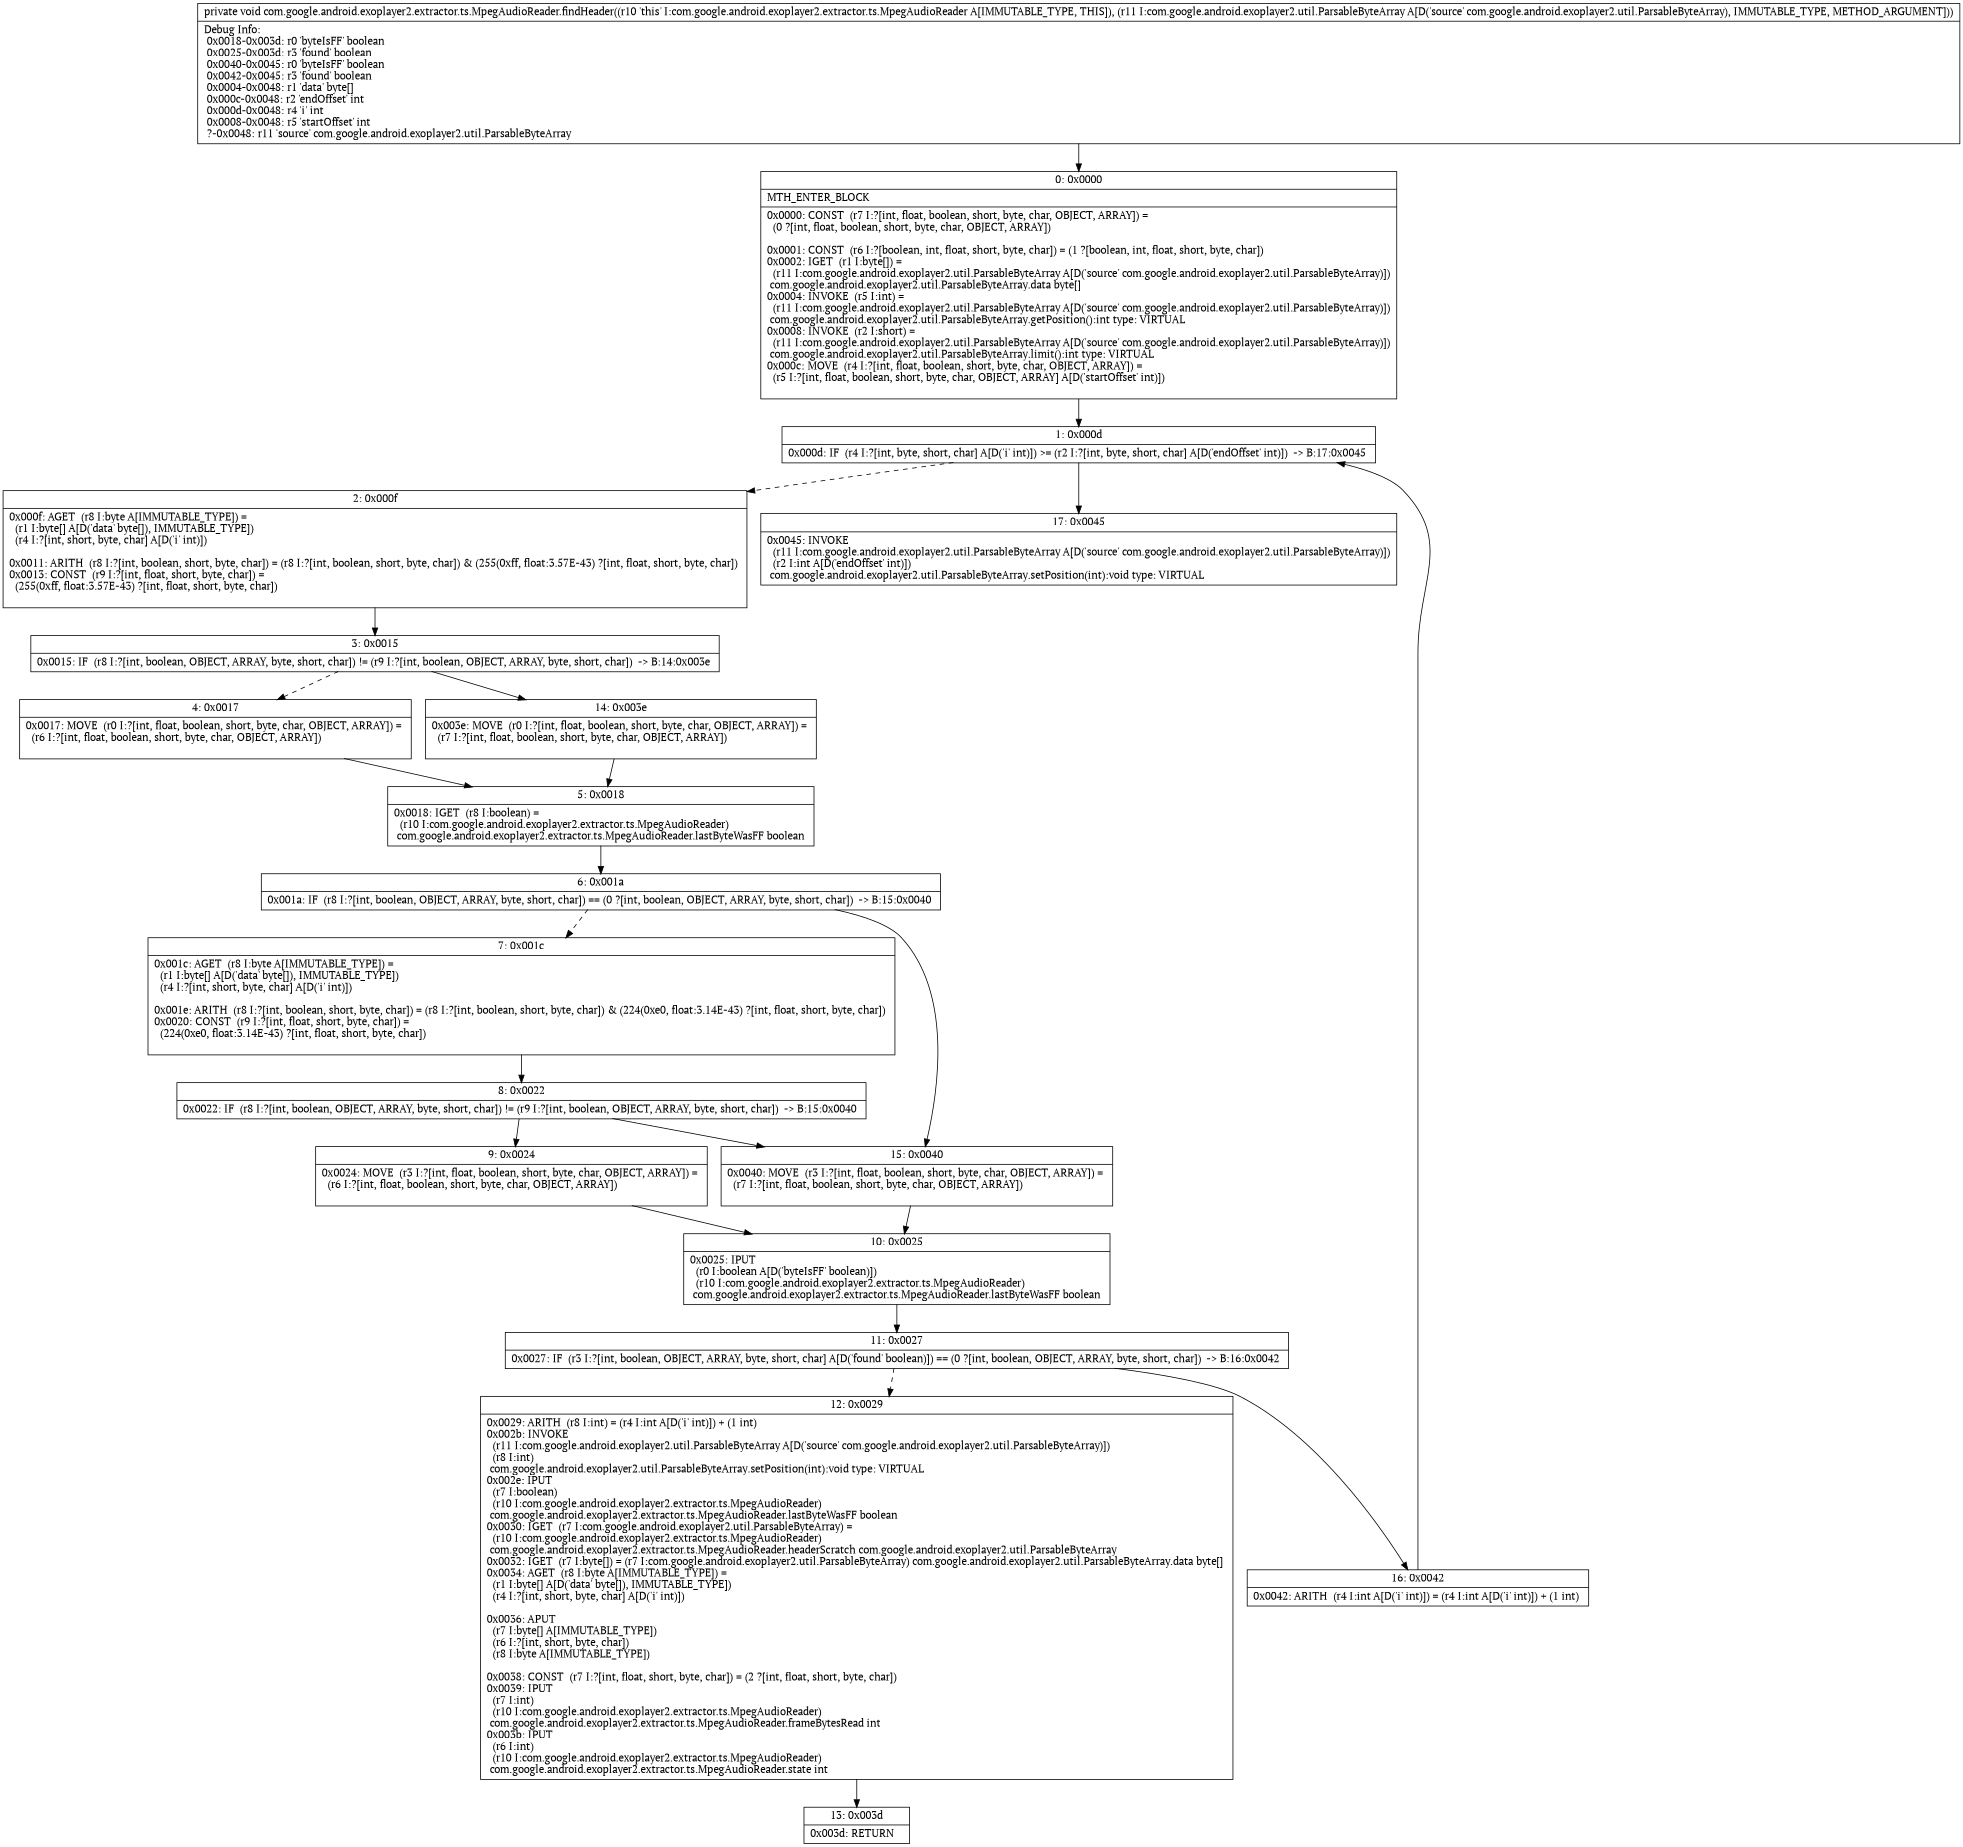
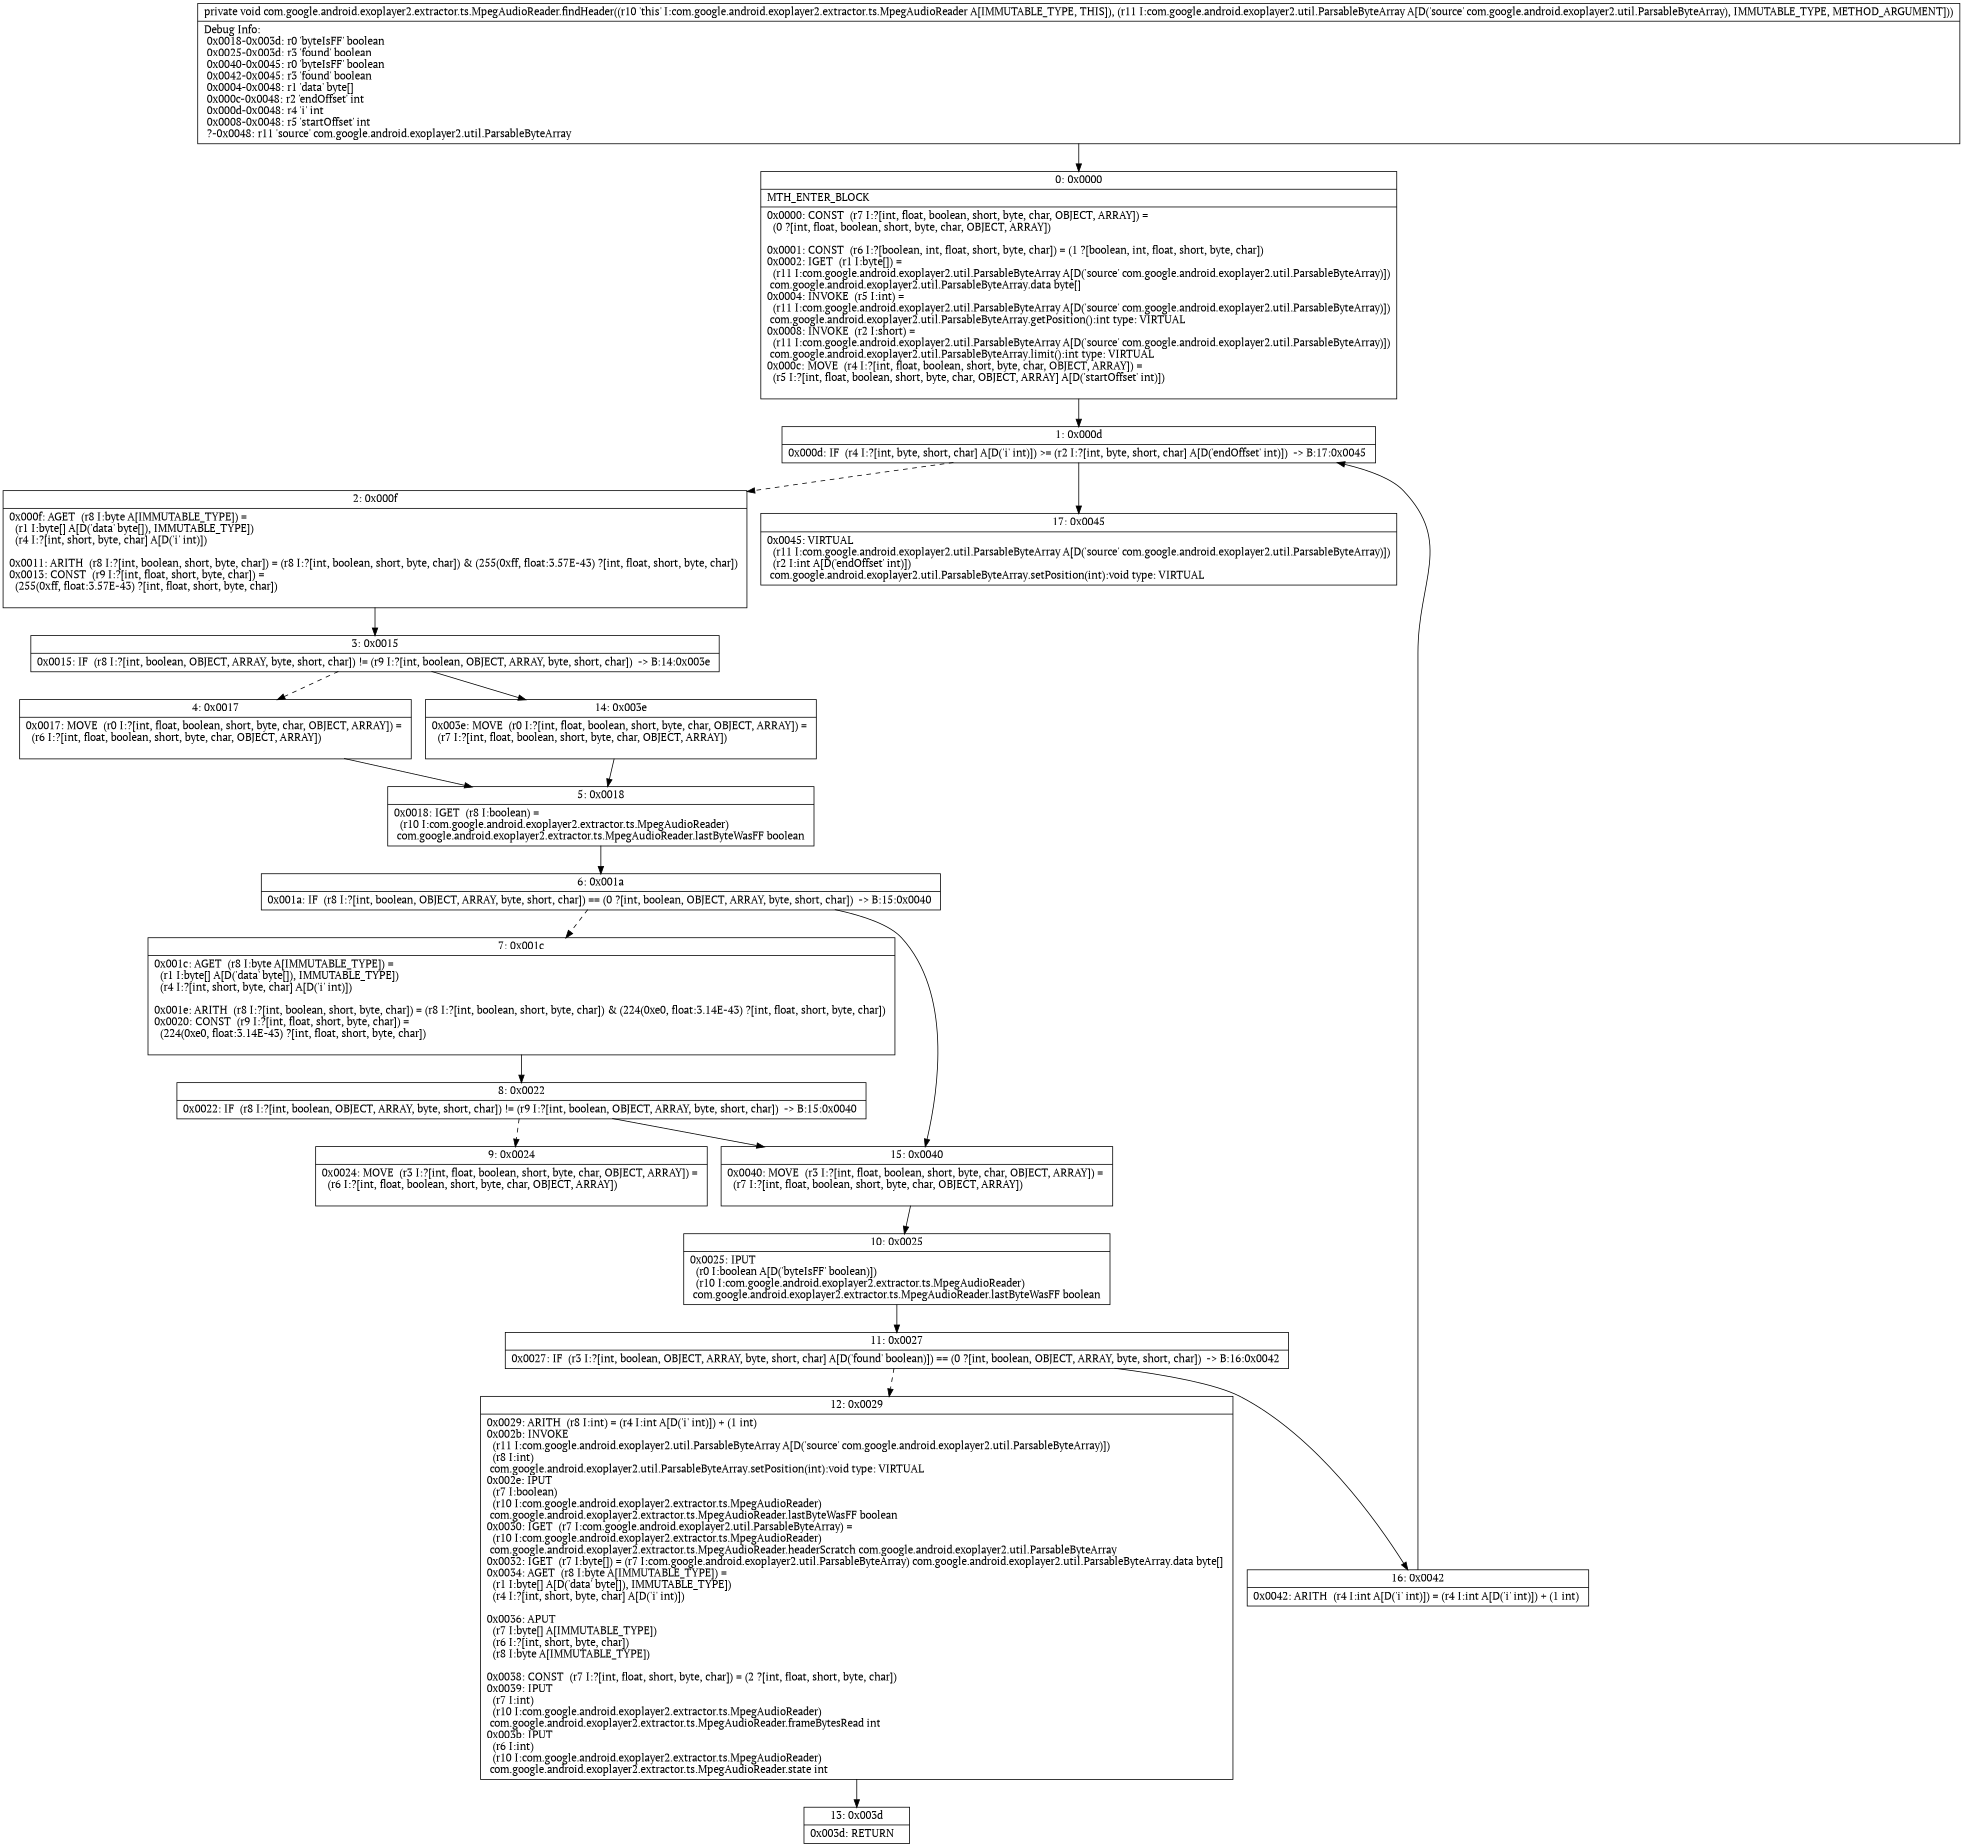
node "17: 0x0045": text "0x0045: INVOKE" -> "0x0045: VIRTUAL"
edge "8: 0x0022" -> "9: 0x0024": style solid -> dashed
edge "9: 0x0024" -> "10: 0x0025": removed
